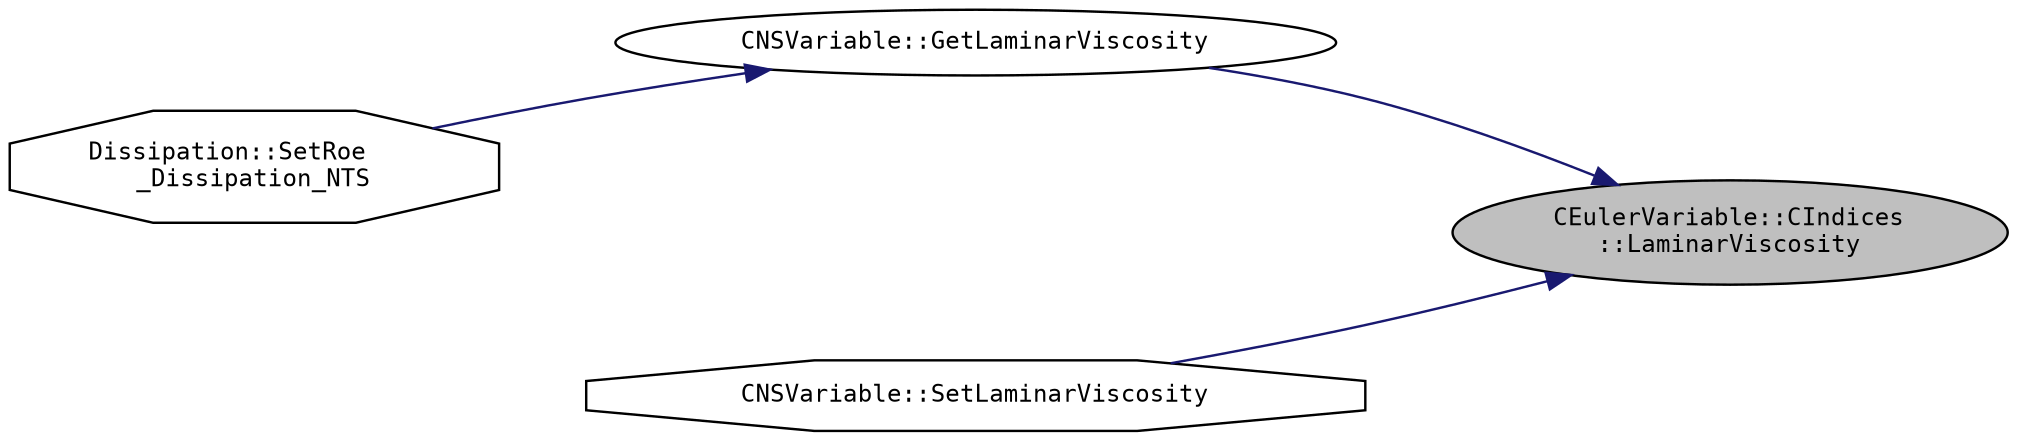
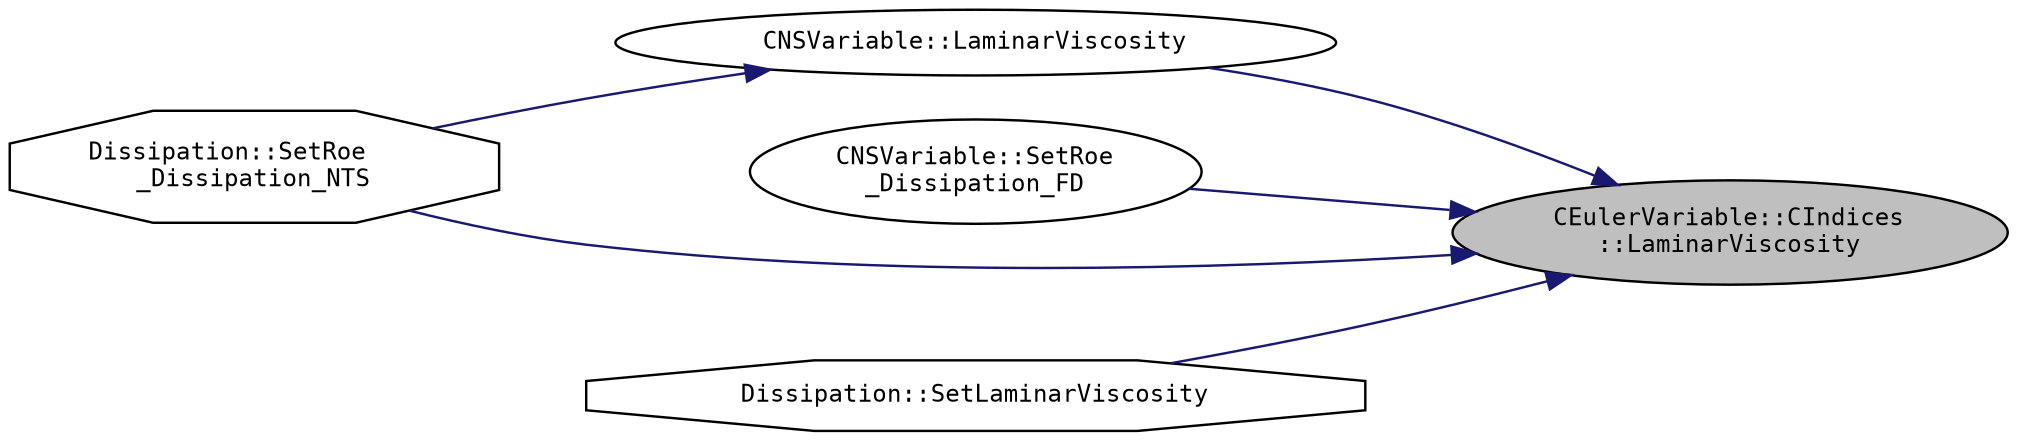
node "CNSVariable::GetLaminarViscosity": label "CNSVariable::GetLaminarViscosity" -> "CNSVariable::LaminarViscosity"
node "CNSVariable::SetRoe _Dissipation_FD": added
edge "Dissipation::SetRoe _Dissipation_NTS" -> "CEulerVariable::CIndices ::LaminarViscosity": added
node "CNSVariable::SetLaminarViscosity": label "CNSVariable::SetLaminarViscosity" -> "Dissipation::SetLaminarViscosity"
